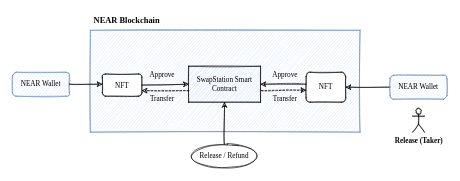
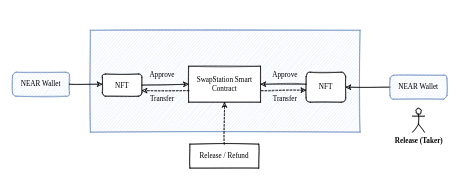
node "NEAR Blockchain": removed
node "SwapStation Smart Contract": fillcolor #dae8fc -> #ffffff
edge "Release / Refund" -> "SwapStation Smart Contract": style solid -> dashed
node "Release / Refund": shape ellipse -> rectangle
